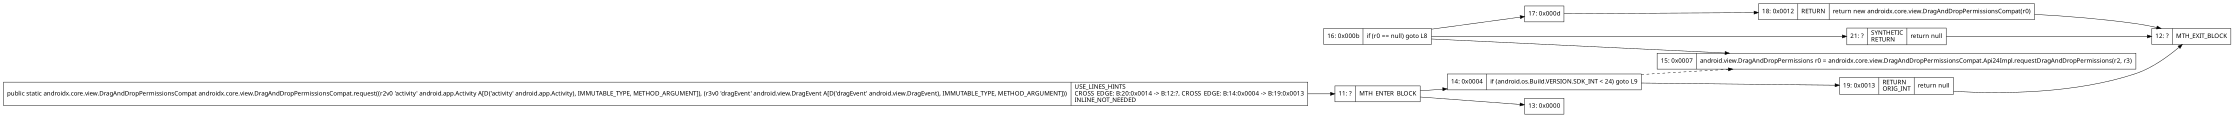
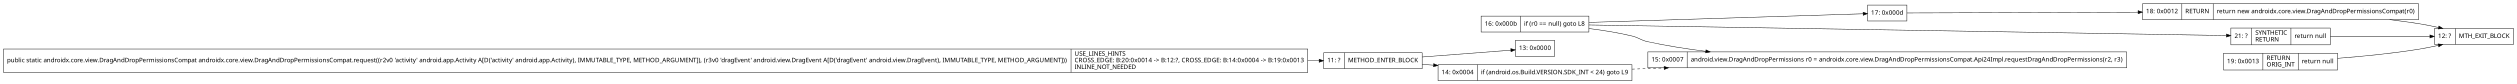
edge "14: 0x0004" -> "19: 0x0013": removed
node "11: ?": text "MTH_ENTER_BLOCK" -> "METHOD_ENTER_BLOCK"
